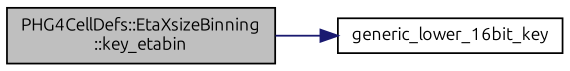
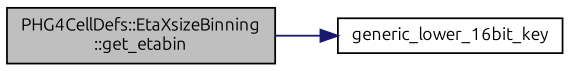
node "PHG4CellDefs::EtaXsizeBinning ::key_etabin": label "PHG4CellDefs::EtaXsizeBinning ::key_etabin" -> "PHG4CellDefs::EtaXsizeBinning ::get_etabin"
